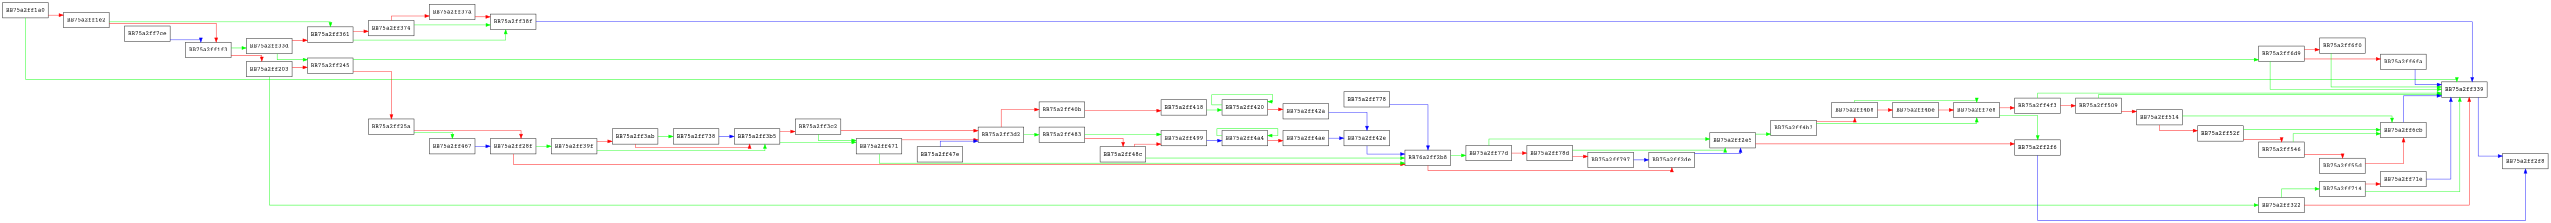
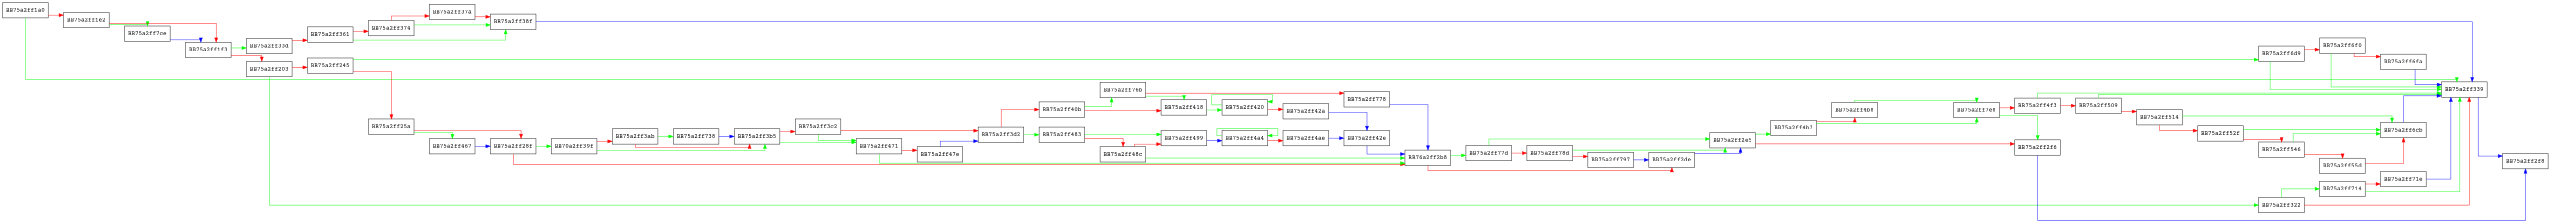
edge "BB75a2ff1e2" -> "BB75a2ff361": now "BB75a2ff1e2" -> "BB75a2ff7ce"
edge "BB75a2ff6d9" -> "BB75a2ff6fa": now "BB75a2ff6f0" -> "BB75a2ff6fa"
edge "BB75a2ff33d" -> "BB75a2ff245": removed
node "BB75a2ff76b": added
node "BB75a2ff4be": removed
edge "BB75a2ff471" -> "BB75a2ff3d2": now "BB75a2ff471" -> "BB75a2ff47e"
node "BB75a2ff39f": label "BB75a2ff39f" -> "BB70a2ff39f"
